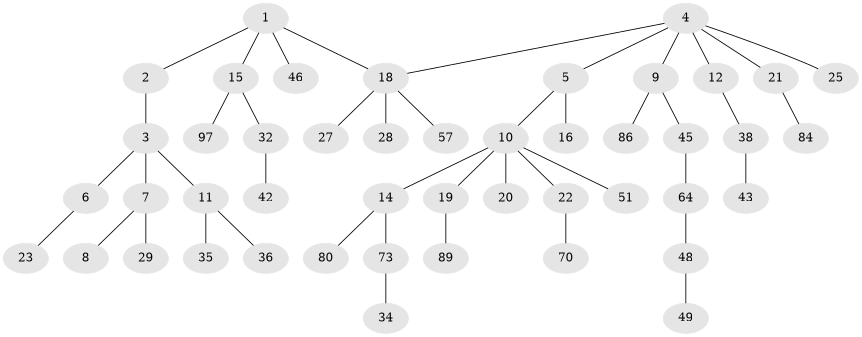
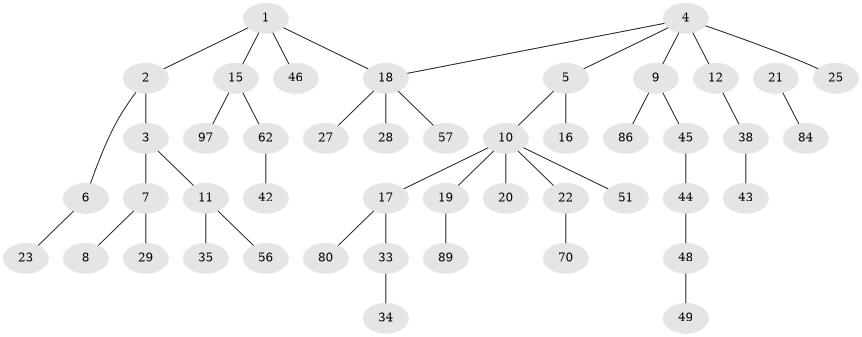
edge "4" -- "21": removed
node "32": label "32" -> "62"
edge "3" -- "6": now "2" -- "6"
node "14": label "14" -> "17"
node "64": label "64" -> "44"
node "36": label "36" -> "56"
node "73": label "73" -> "33"
